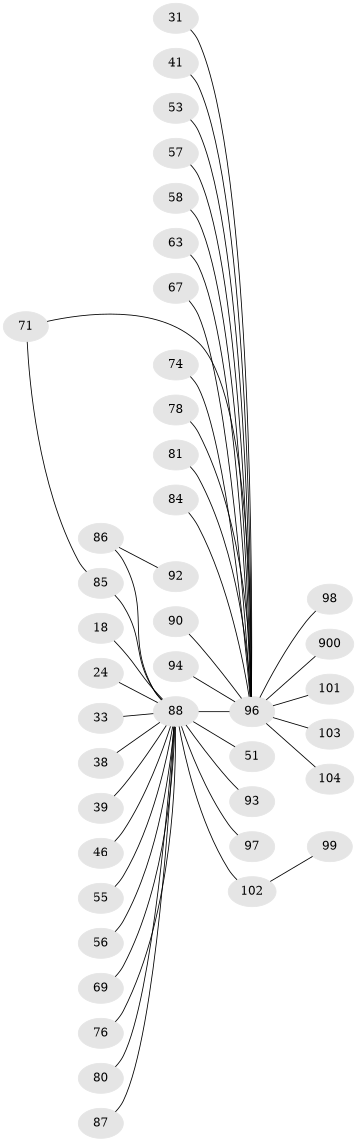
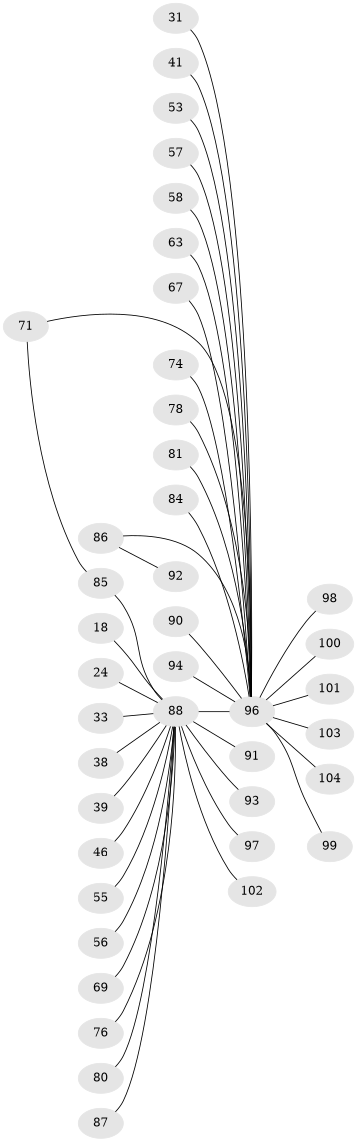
edge "86" -- "88": now "86" -- "96"
node "900": label "900" -> "100"
node "51": label "51" -> "91"
edge "99" -- "102": now "99" -- "96"
